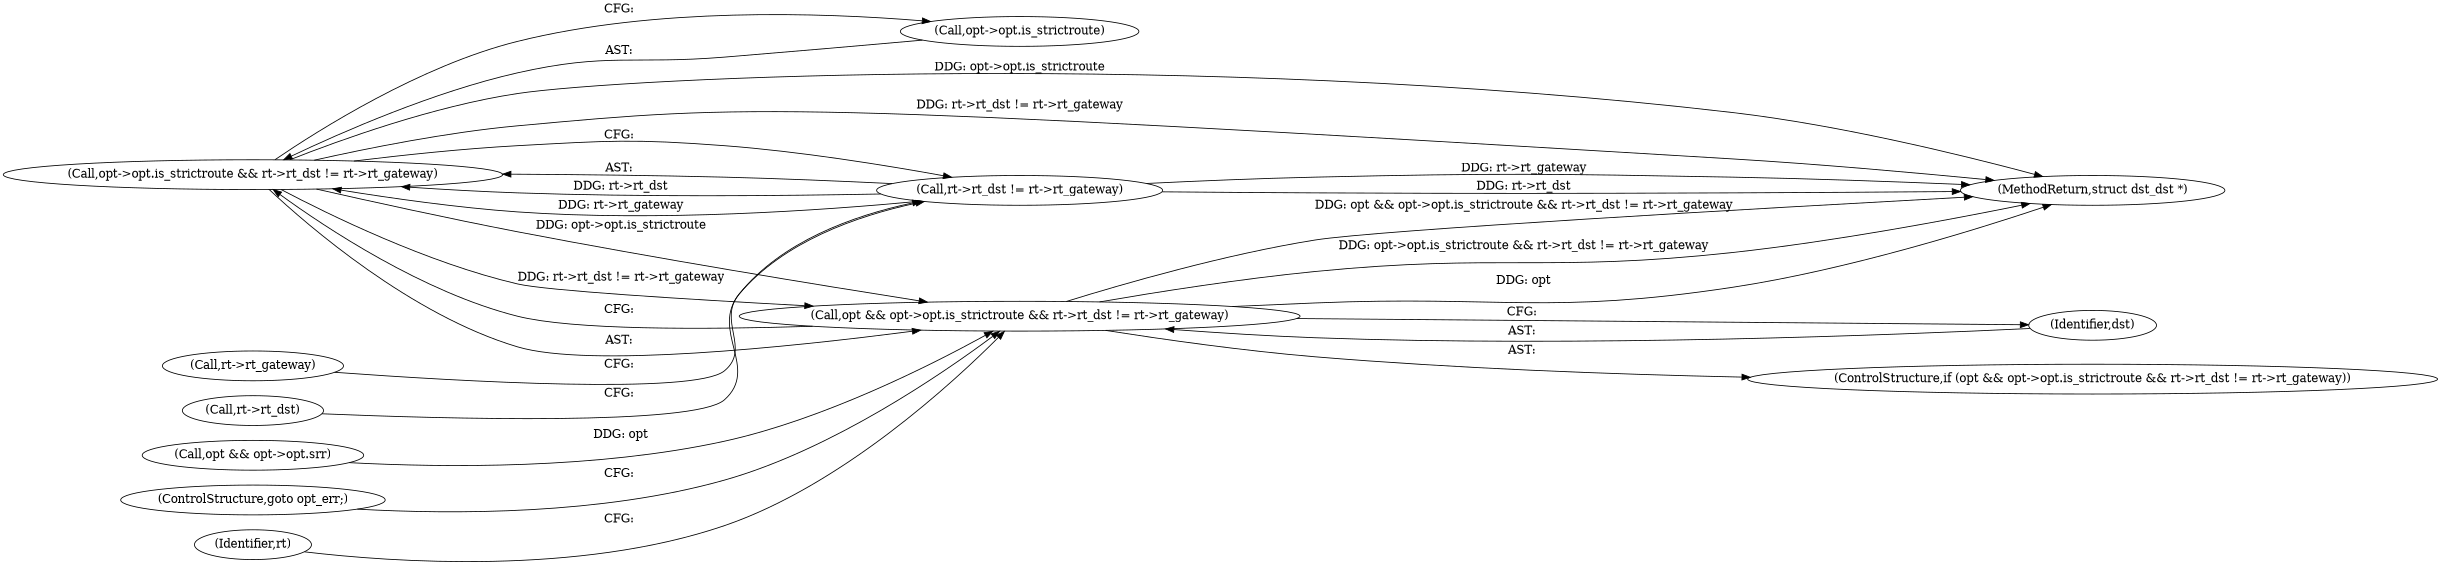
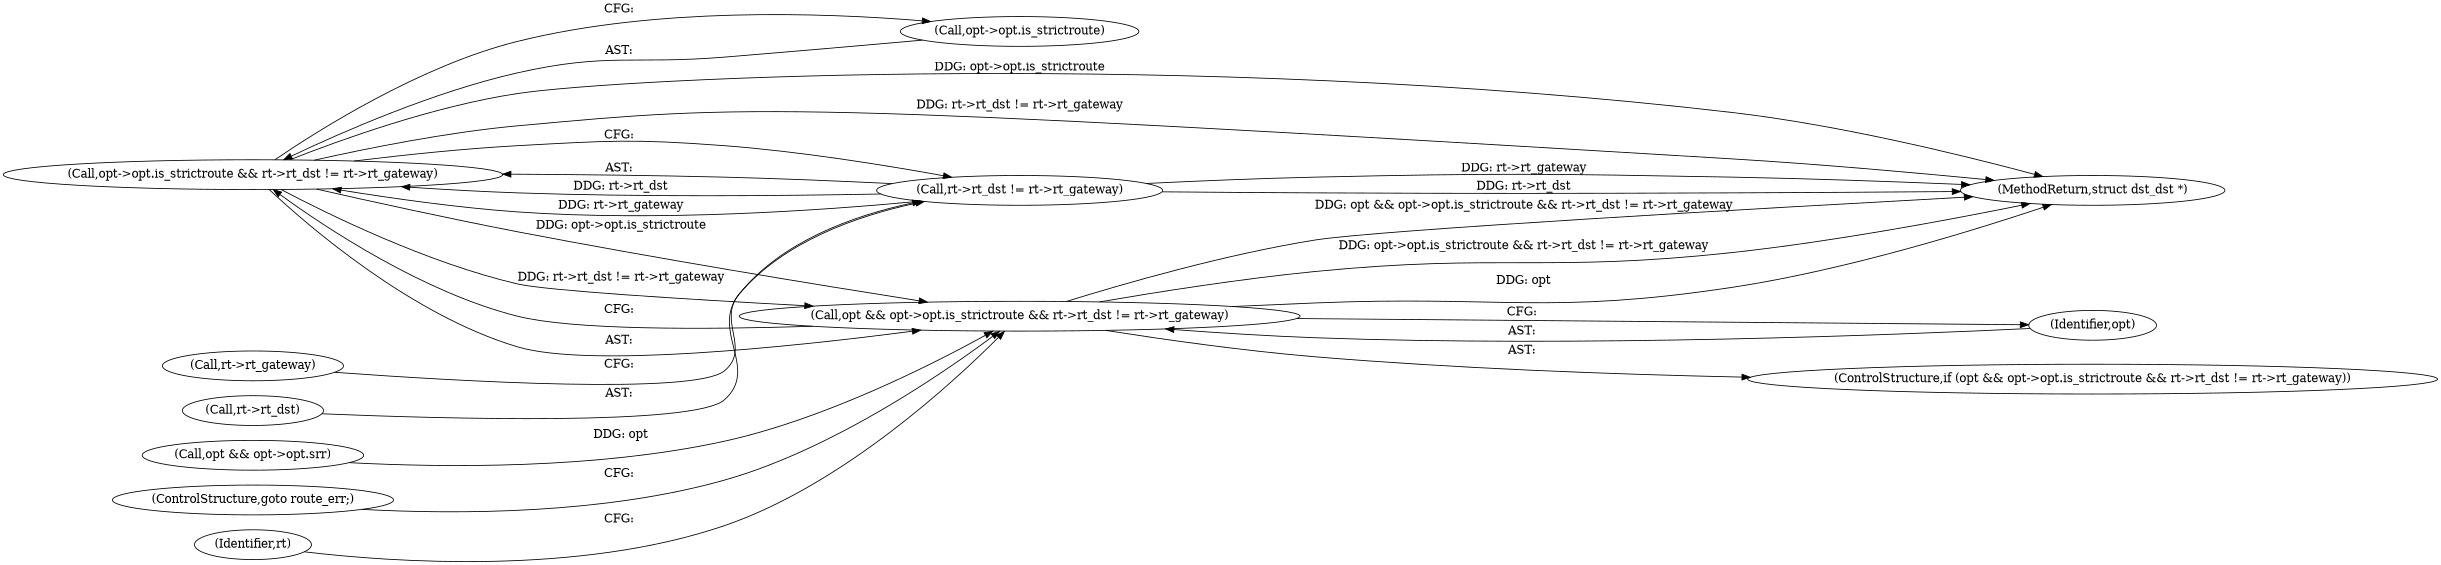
node "(Identifier,dst)": label "(Identifier,dst)" -> "(Identifier,opt)"
edge "(Call,rt->rt_dst)" -> "(Call,rt->rt_dst != rt->rt_gateway)": label "CFG: " -> "AST: "
node "(ControlStructure,goto opt_err;)": label "(ControlStructure,goto opt_err;)" -> "(ControlStructure,goto route_err;)"
